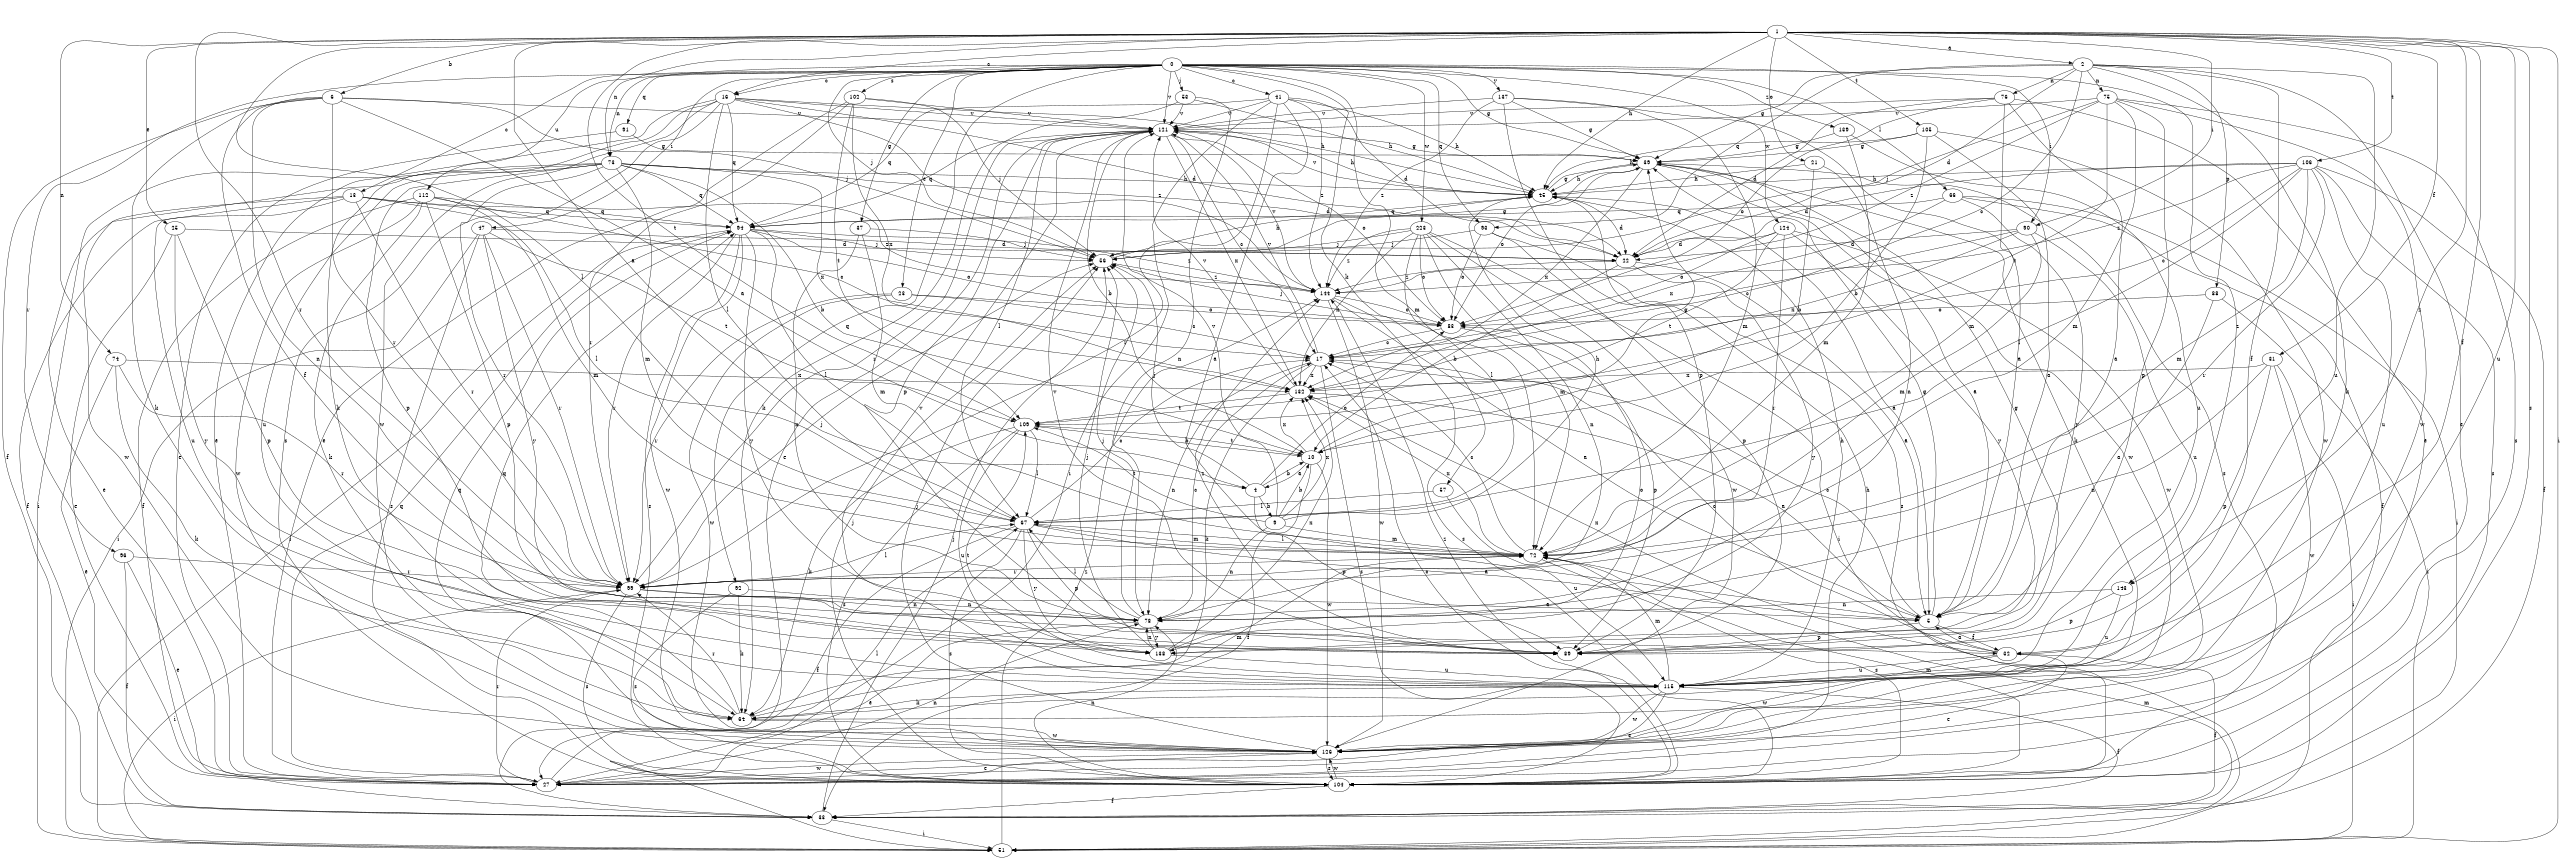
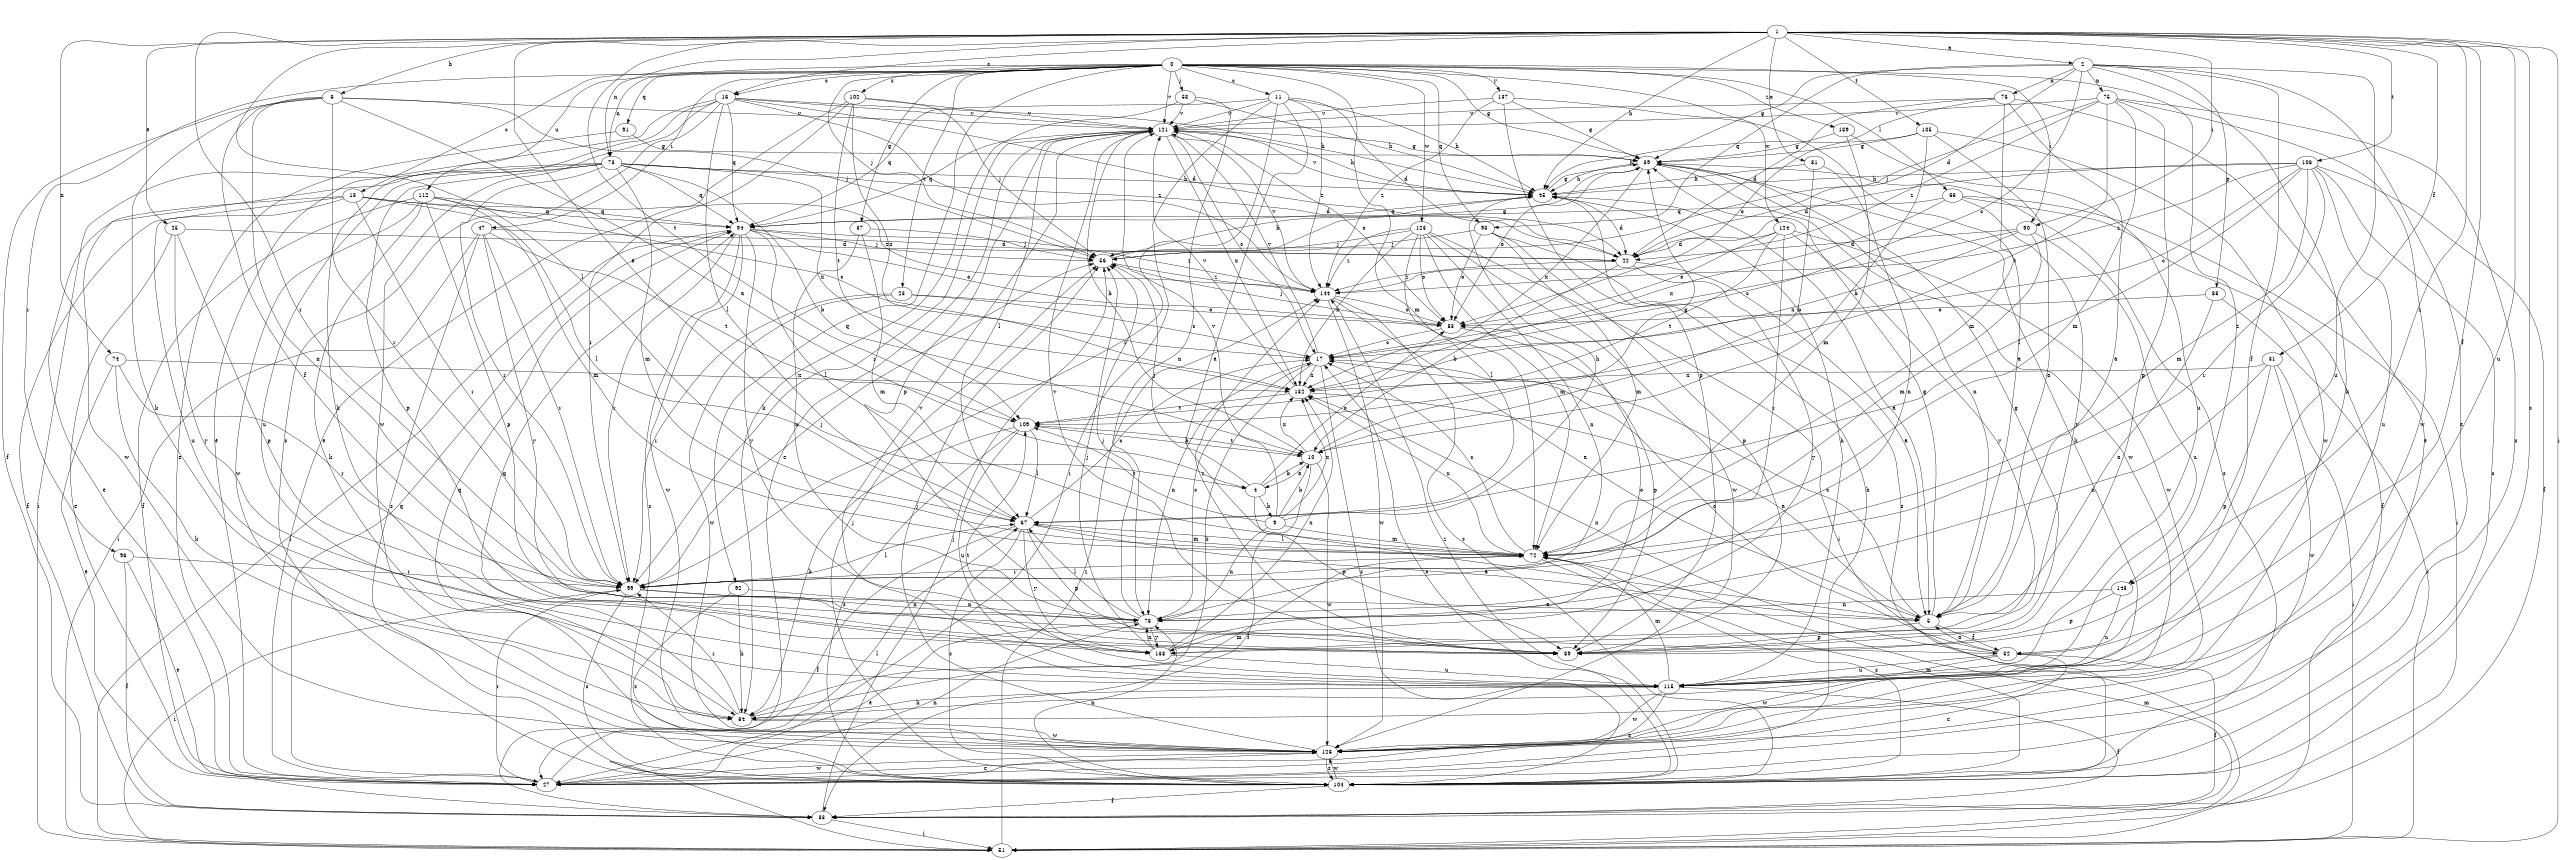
node "41": label "41" -> "11"
node "21": label "21" -> "81"
node "223": label "223" -> "123"
edge "137" -> "72": now "93" -> "72"
edge "39" -> "5": label "a" -> "n"
node "57": removed
